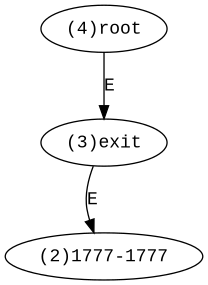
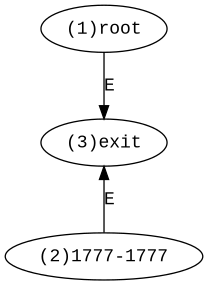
node "(4)root": label "(4)root" -> "(1)root"
edge "(3)exit" -> "(2)1777-1777": reversed
